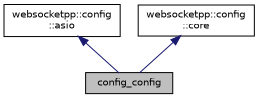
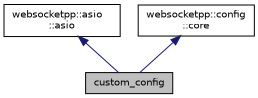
node "websocketpp::config ::asio": label "websocketpp::config ::asio" -> "websocketpp::asio ::asio"
node "config_config": label "config_config" -> "custom_config"
